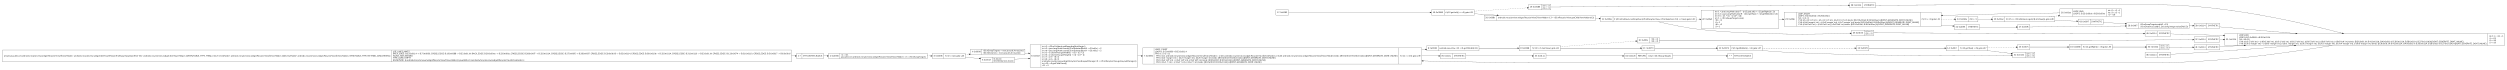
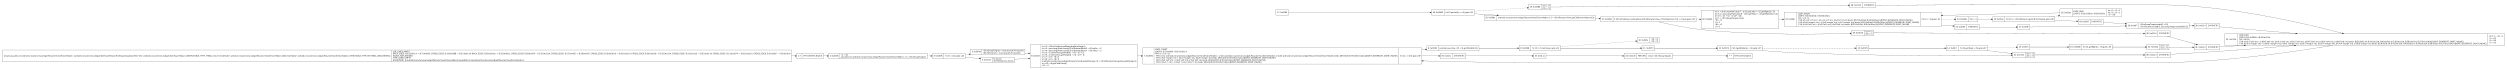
edge "40: 0x0114" -> "32: 0x0114": now "40: 0x0114" -> "41: 0x0114"
node "37: 0x0114": removed
edge "31: 0x0110" -> "36: 0x0114": added
